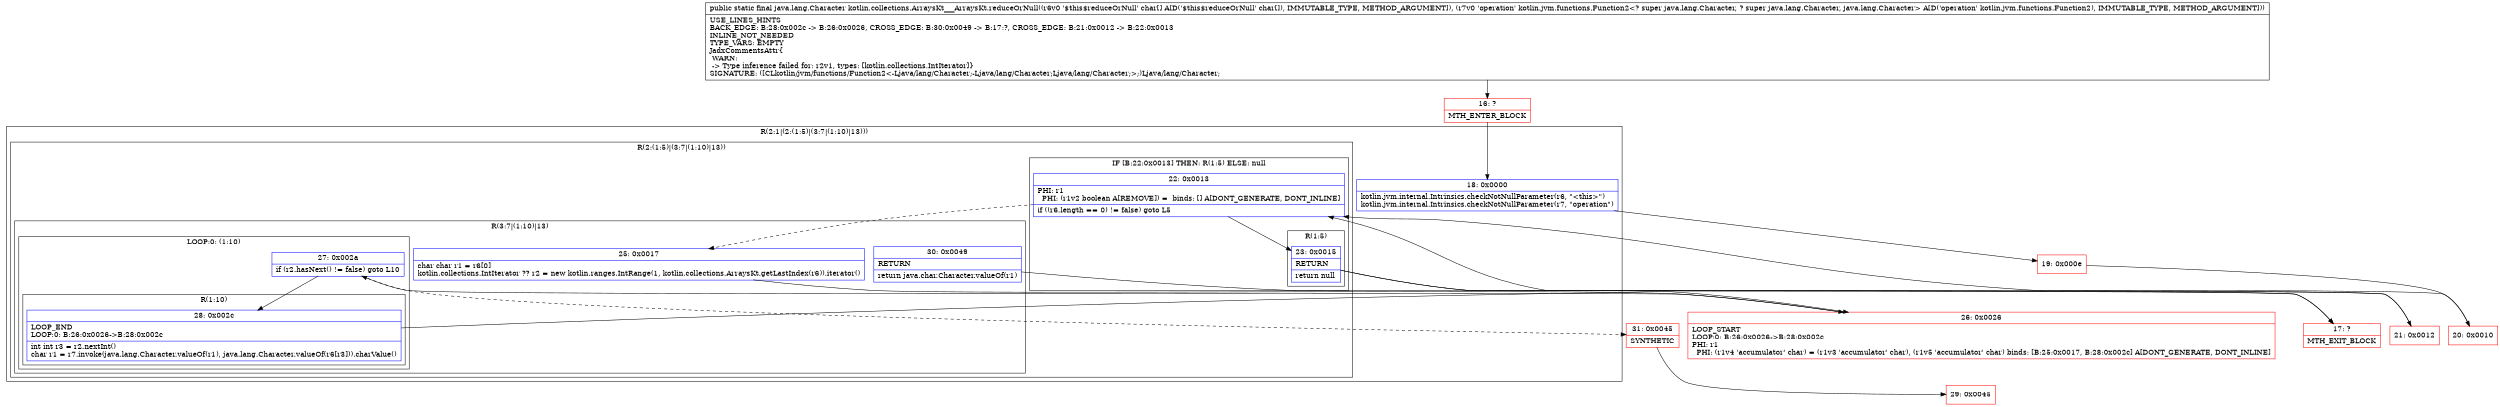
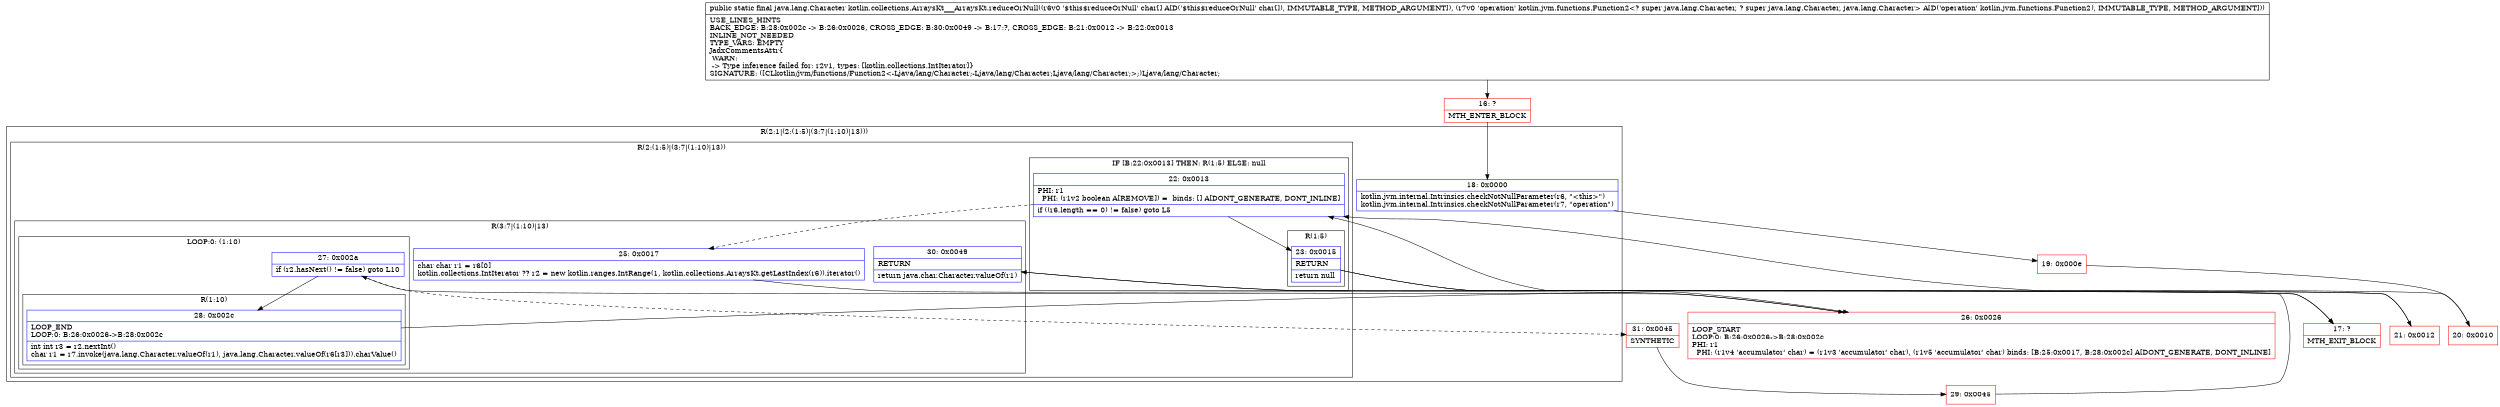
edge "29: 0x0045" -> "30: 0x0049": added
